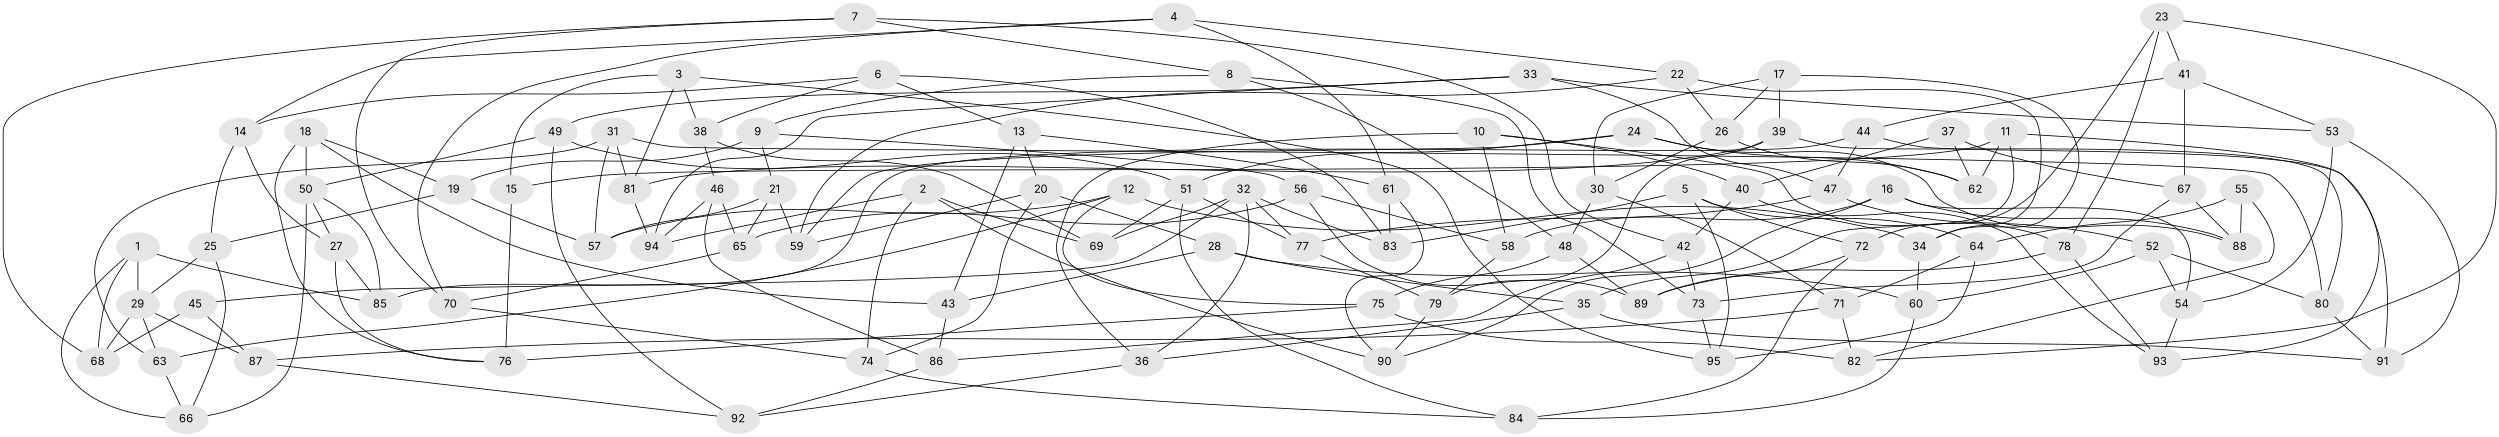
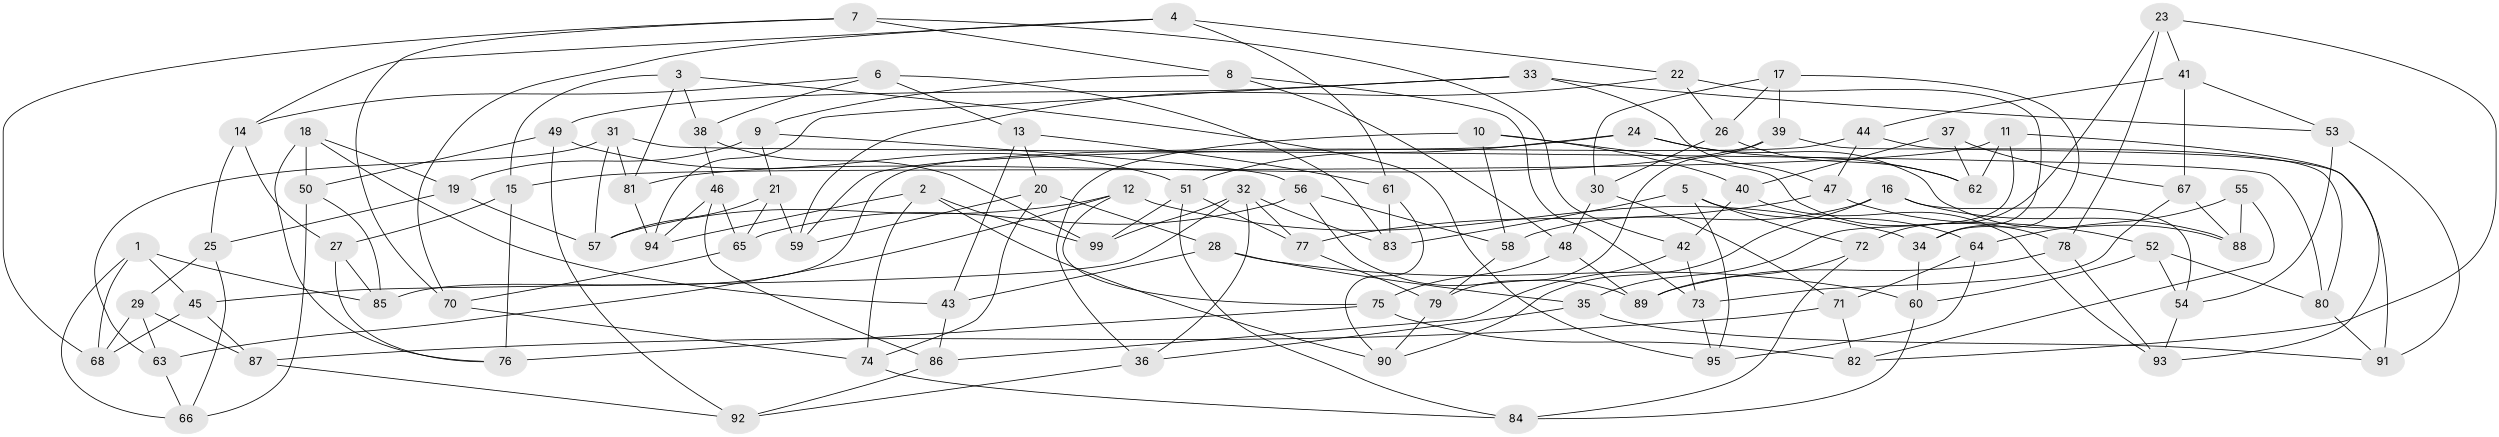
edge "50" -- "27": now "15" -- "27"
node "69": label "69" -> "99"
edge "1" -- "29": now "1" -- "45"
